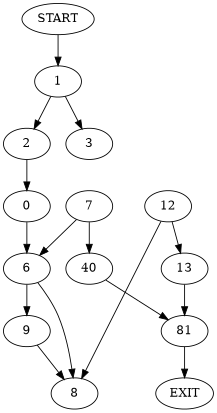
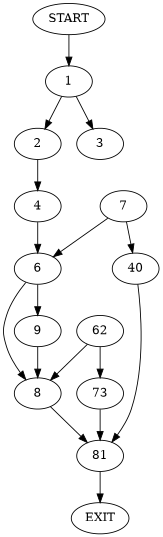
node "0": label "0" -> "4"
node "12": label "12" -> "62"
node "13": label "13" -> "73"
edge "8" -> "81": added
